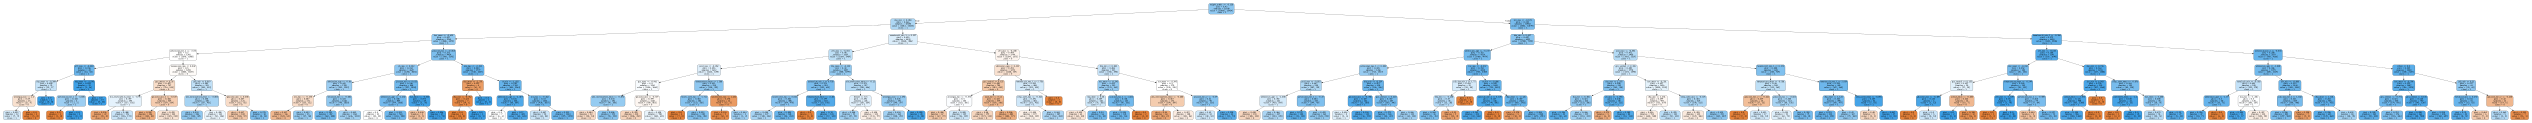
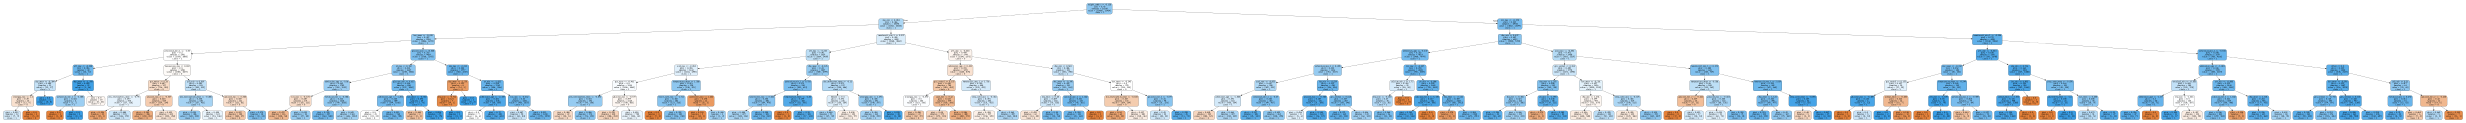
node "gini = 0.0 samples = 19 value = [0, 34] class = 1": fillcolor #399de5 -> #fdf6f1
node "gini = 0.0 samples = 4 value = [8, 0] class = 0": removed
node "gini = 0.0 samples = 6 value = [14, 0] class = 0": removed
node "gini = 0.489 samples = 139 value = [96, 129] class = 1": removed
node "gini = 0.32 samples = 9 value = [12, 3] class = 0": removed
